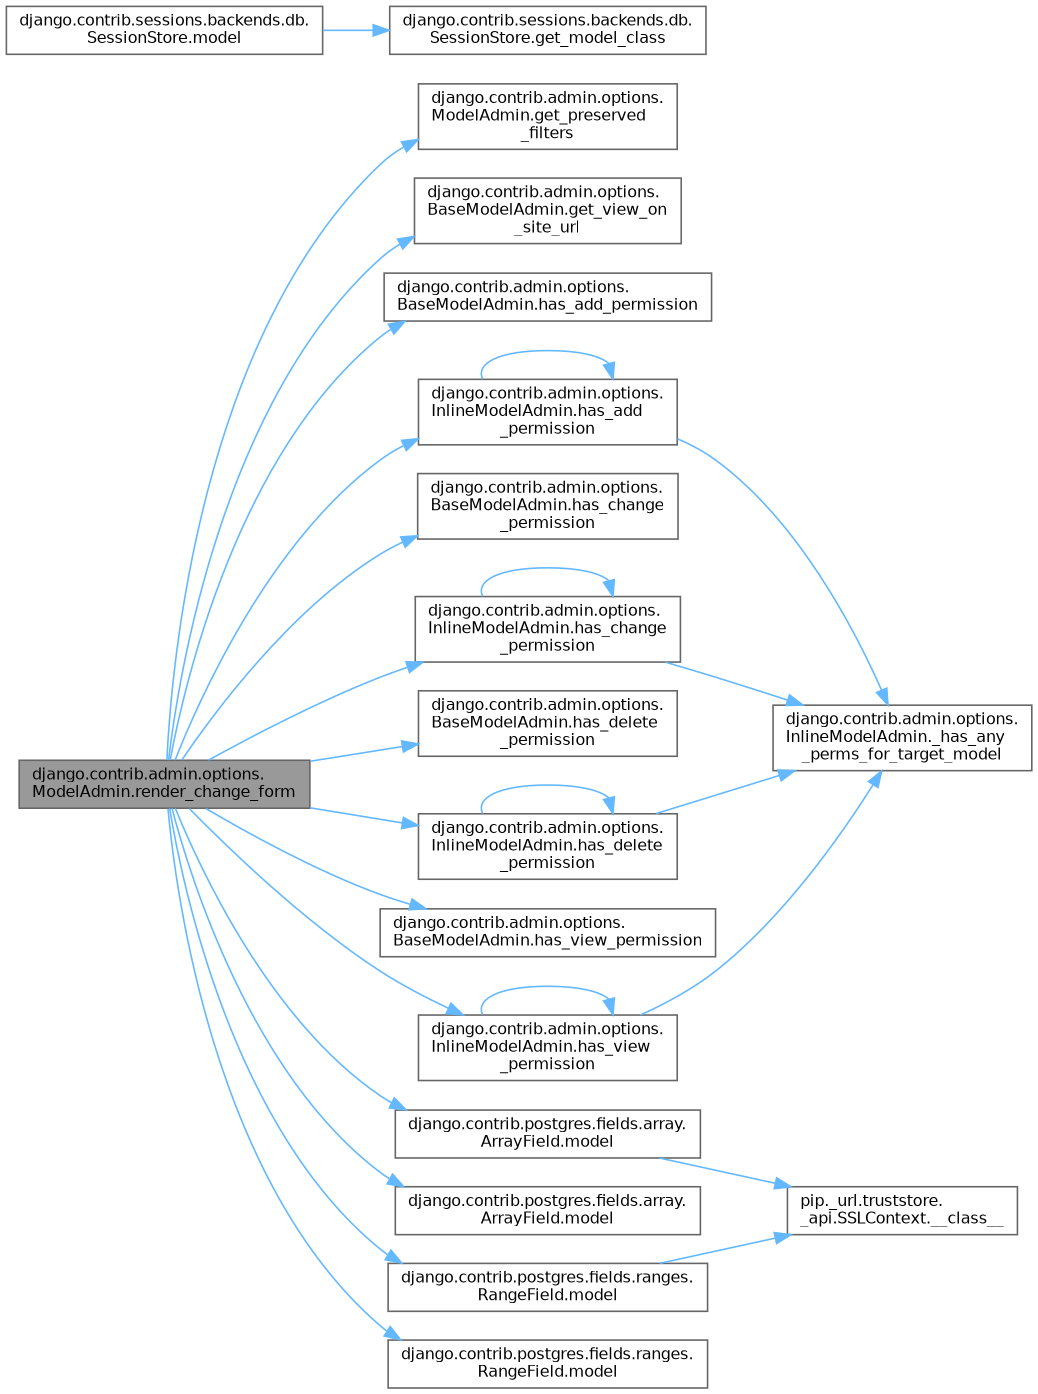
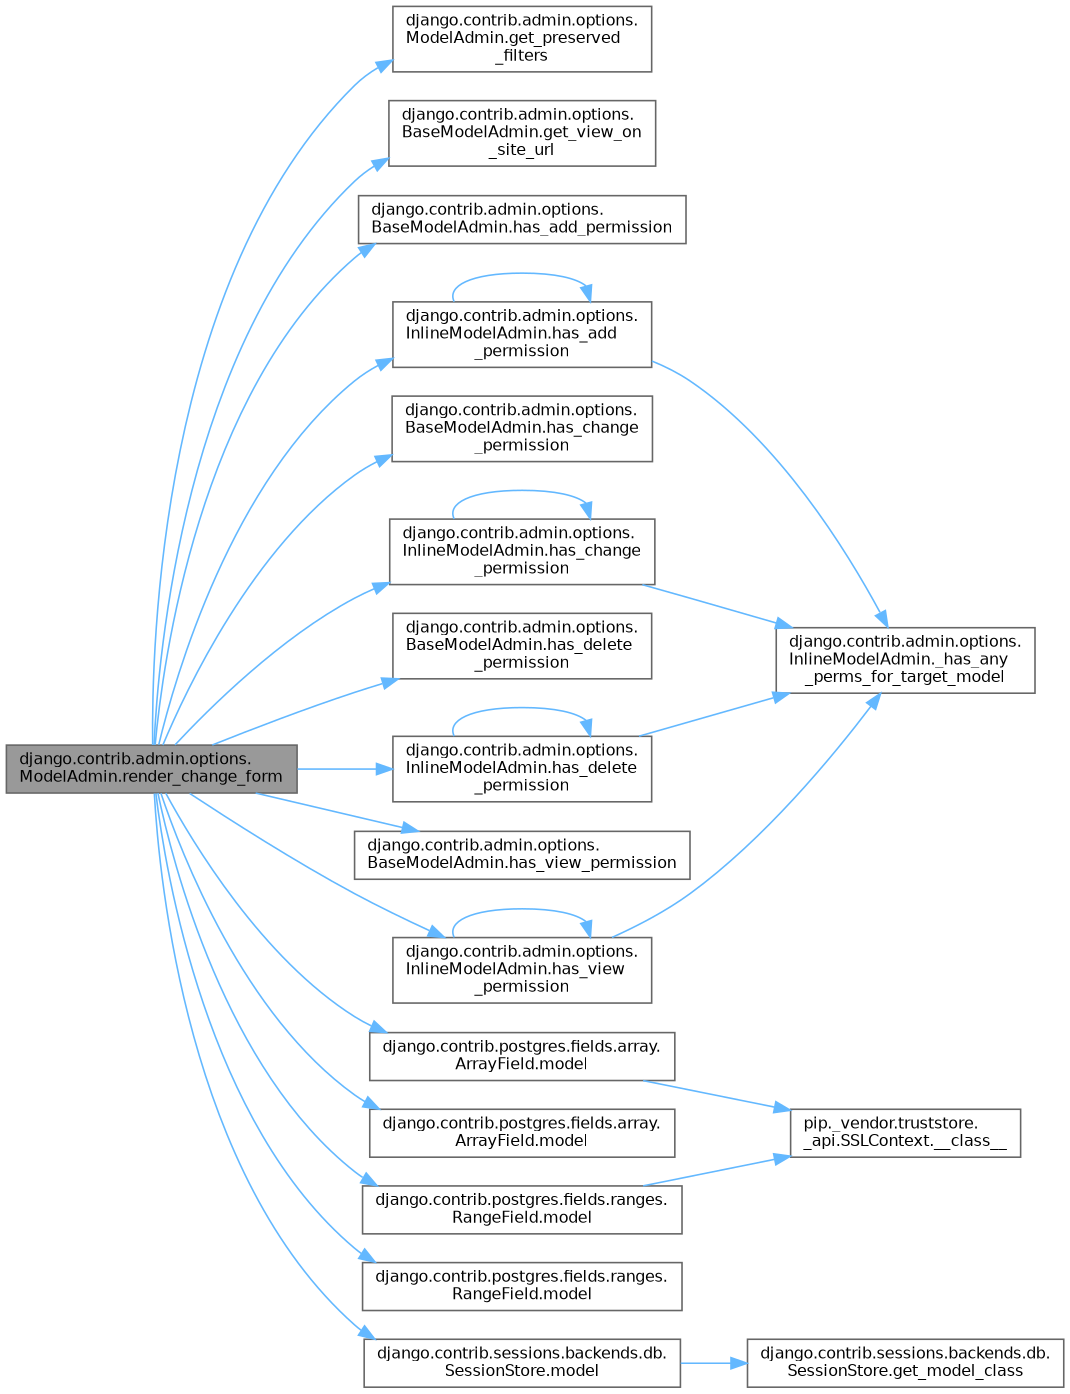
edge "django.contrib.admin.options. ModelAdmin.render_change_form" -> "django.contrib.sessions.backends.db. SessionStore.model": added
node "pip._url.truststore. _api.SSLContext.__class__": label "pip._url.truststore. _api.SSLContext.__class__" -> "pip._vendor.truststore. _api.SSLContext.__class__"
